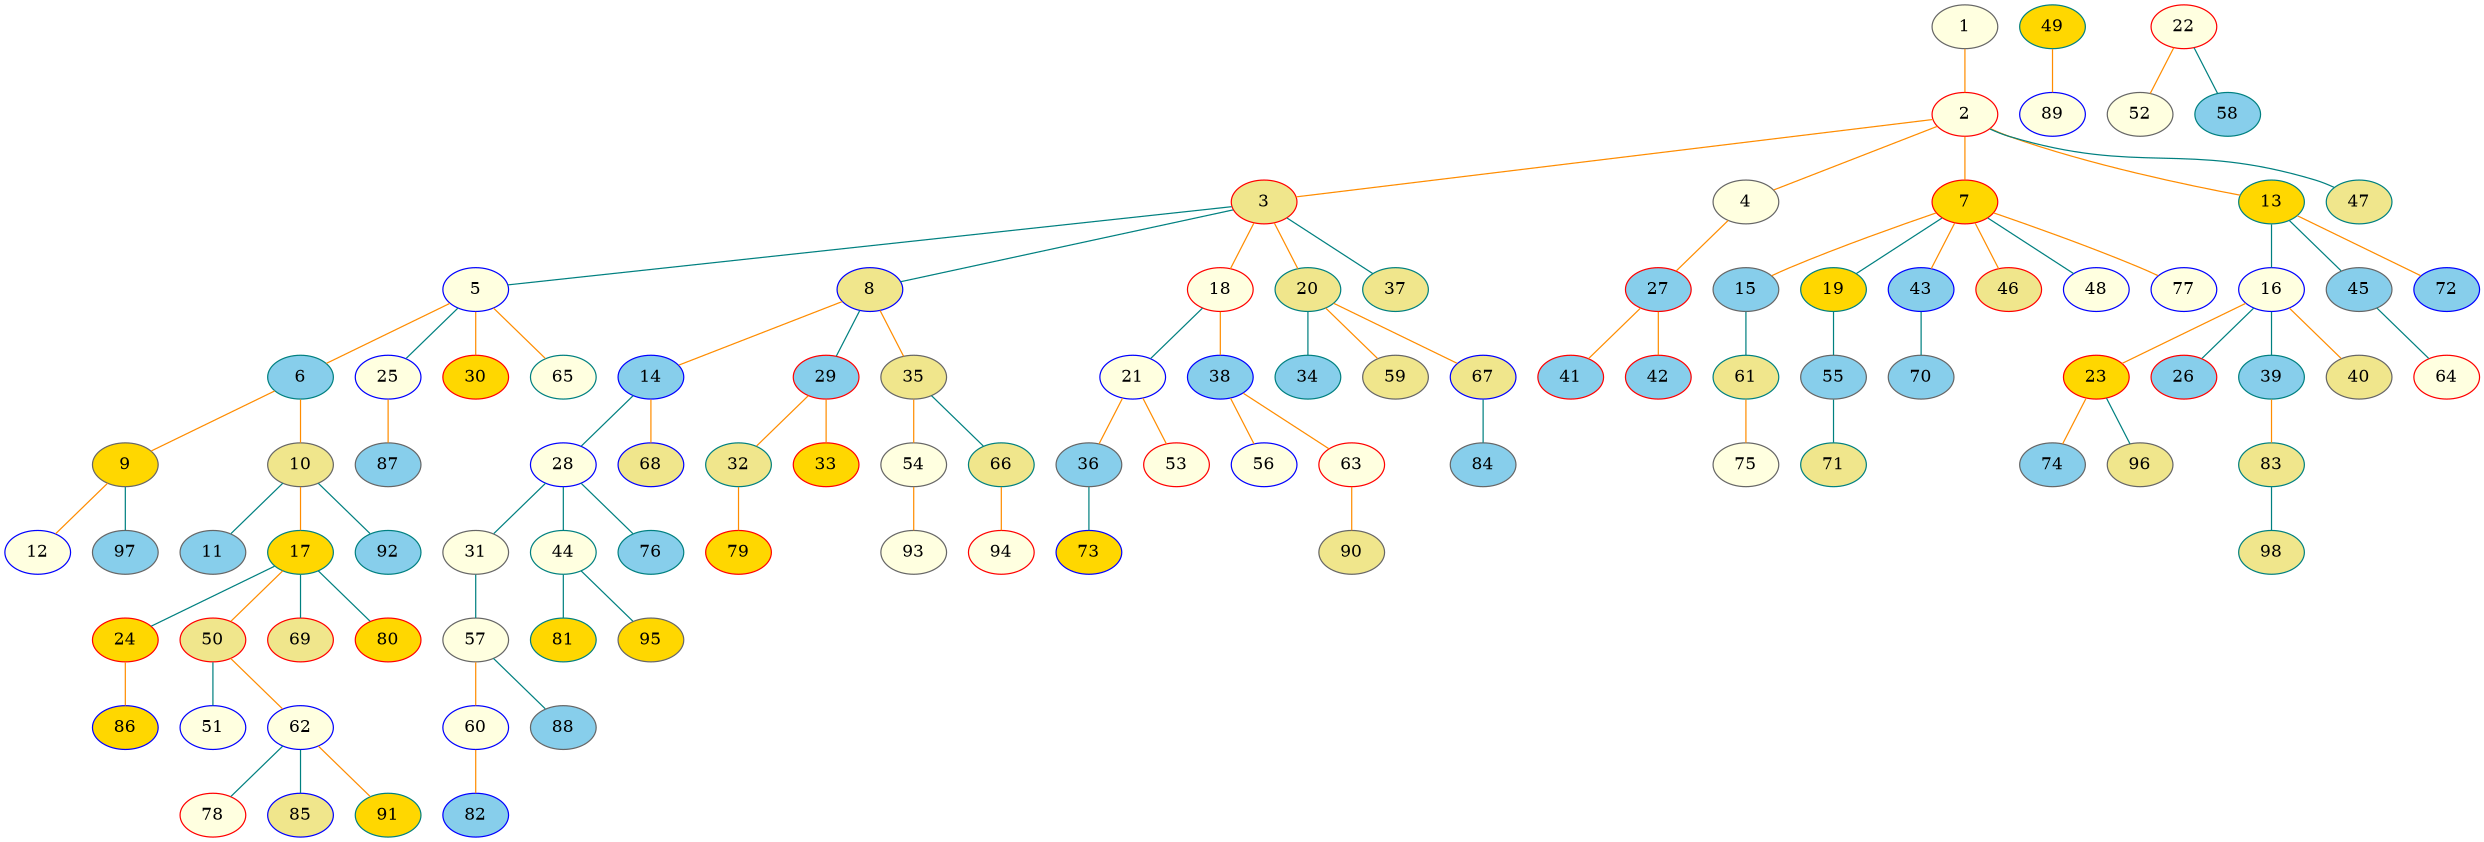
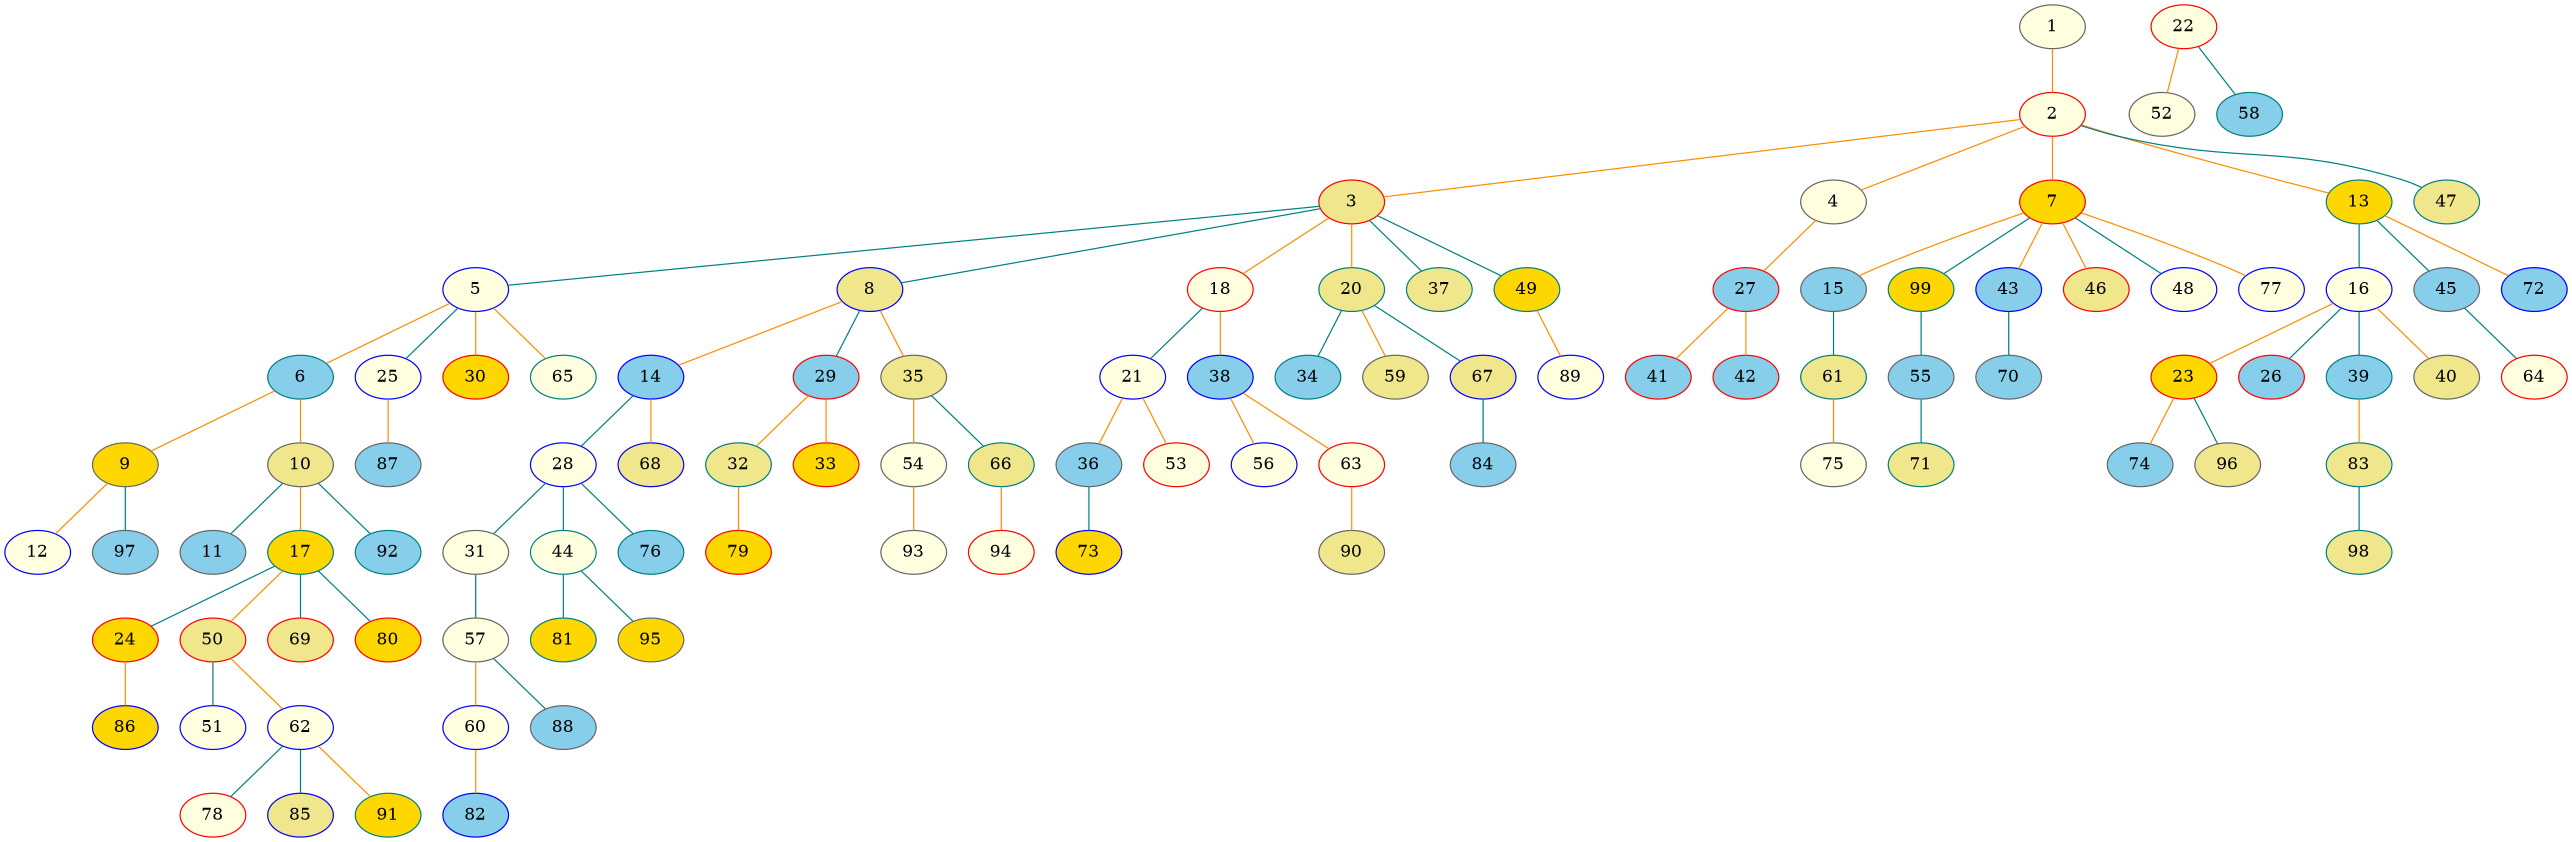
edge "3" -- "49": added
node "19": label "19" -> "99"
edge "20" -- "67": color darkorange -> teal
